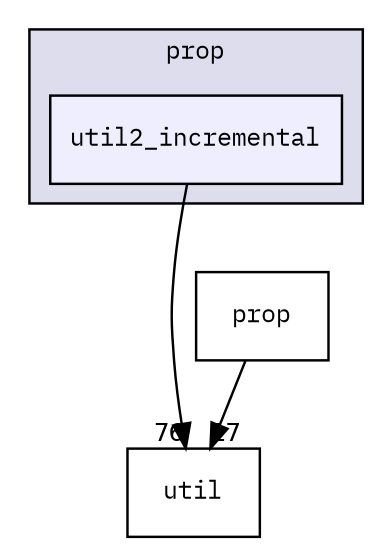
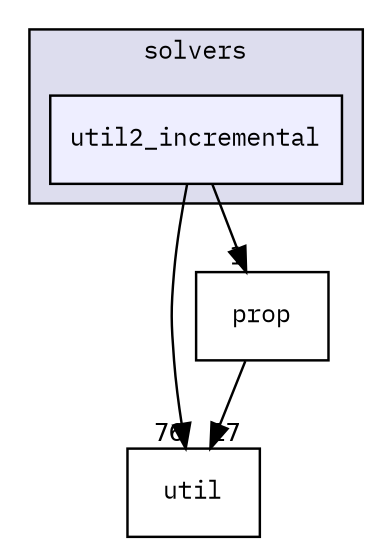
cluster "prop": label "prop" -> "solvers"
edge "util2_incremental" -> "prop": added
